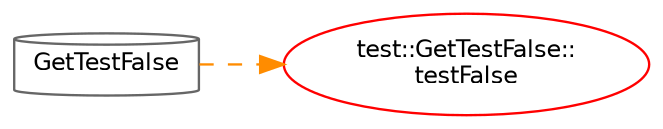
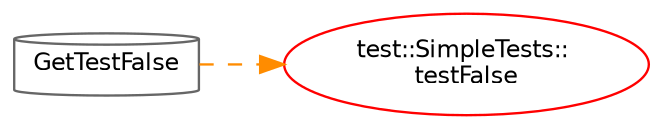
node "test::GetTestFalse:: testFalse": label "test::GetTestFalse:: testFalse" -> "test::SimpleTests:: testFalse"
